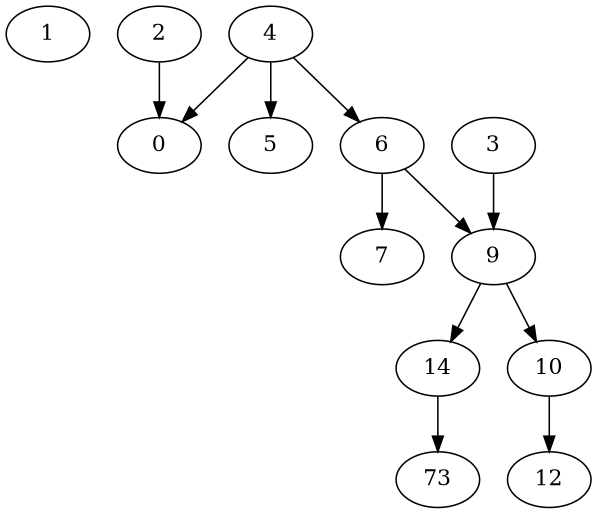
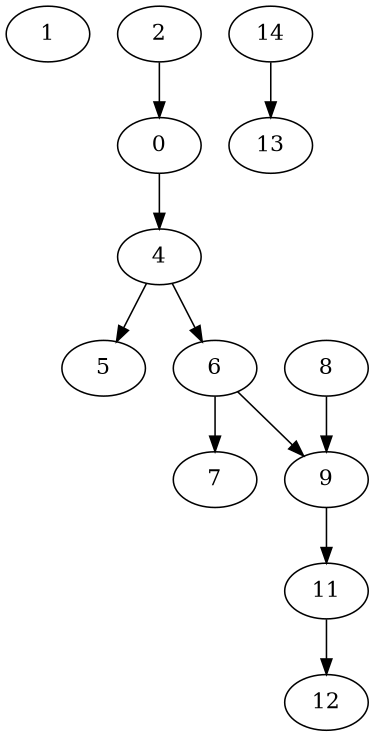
edge "4" -> "0": reversed
node "3": label "3" -> "8"
edge "9" -> "14": removed
node "10": label "10" -> "11"
node "73": label "73" -> "13"
